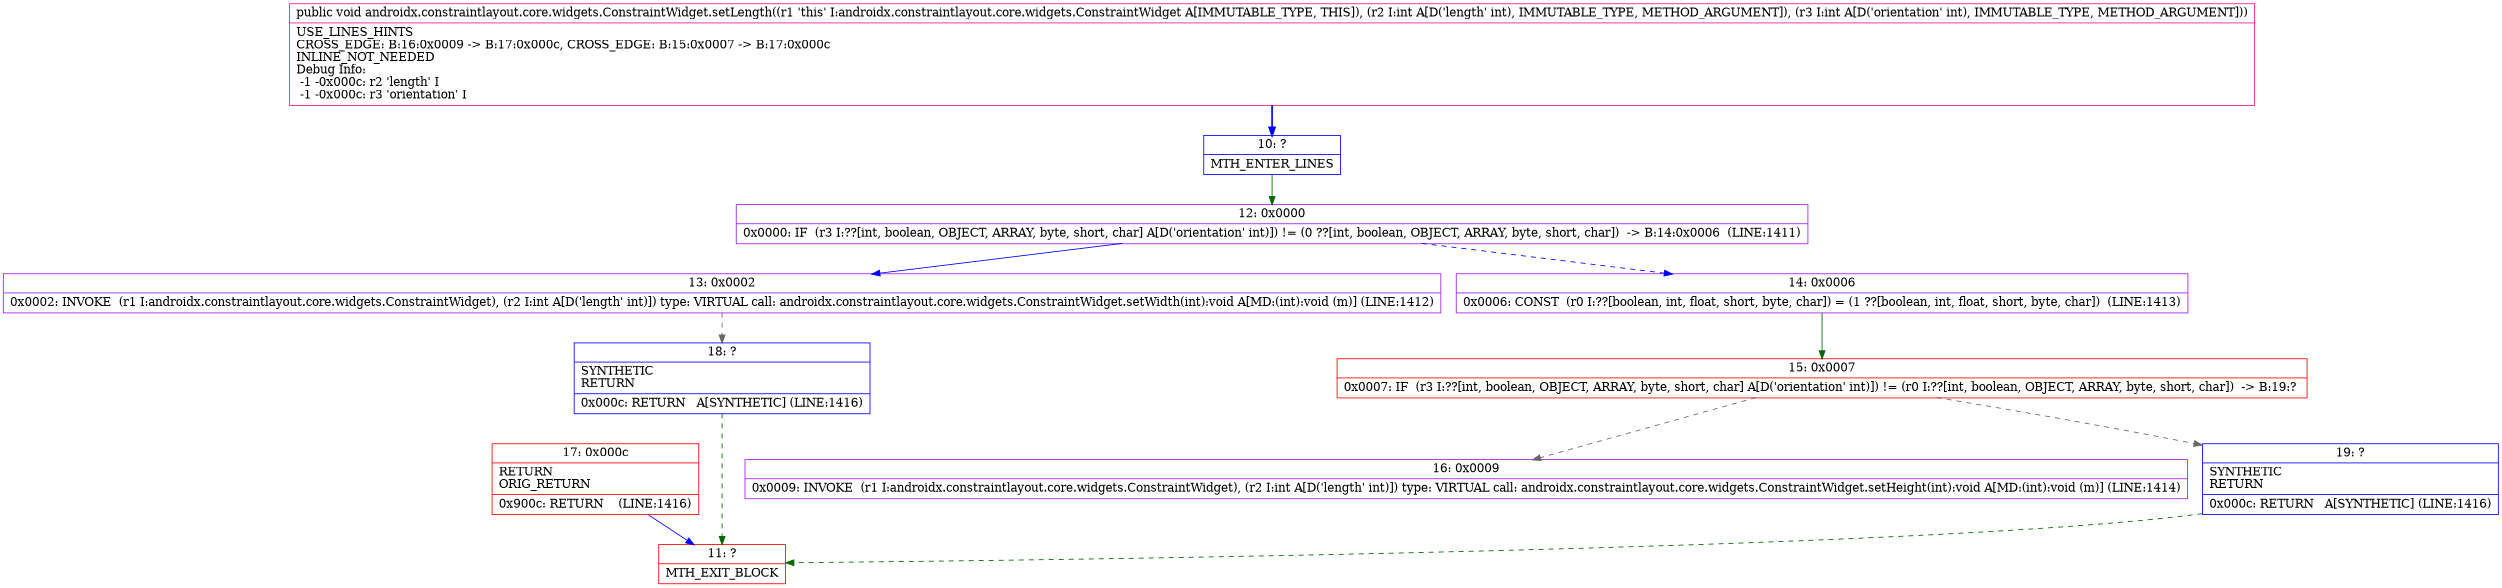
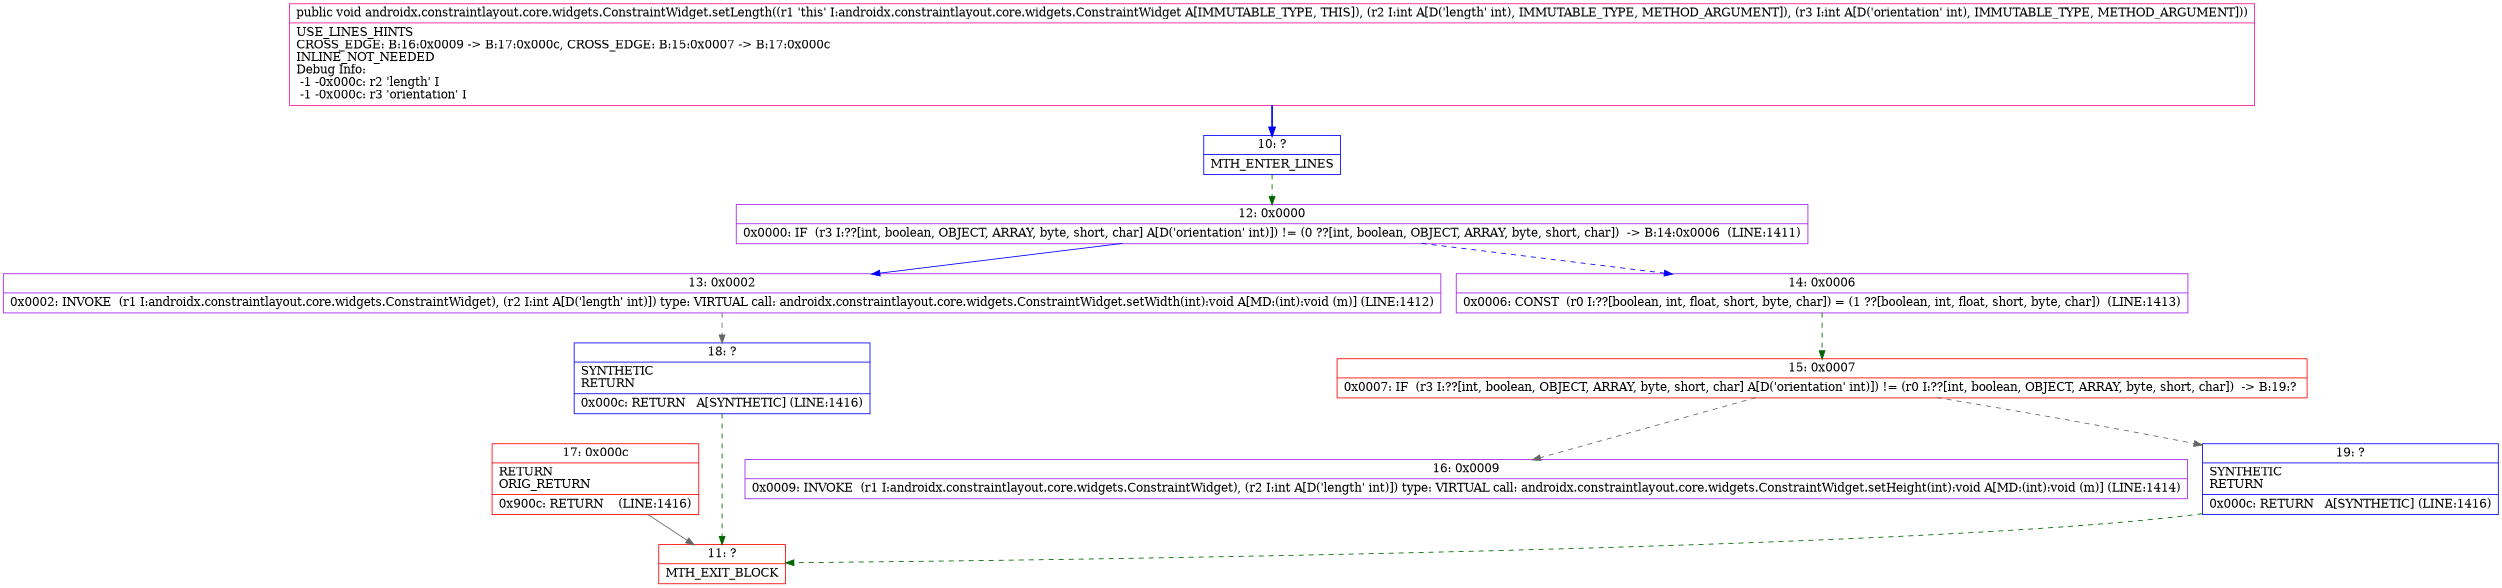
edge "10: ?" -> "12: 0x0000": style solid -> dashed
edge "14: 0x0006" -> "15: 0x0007": style solid -> dashed
edge "17: 0x000c" -> "11: ?": color blue -> gray40
